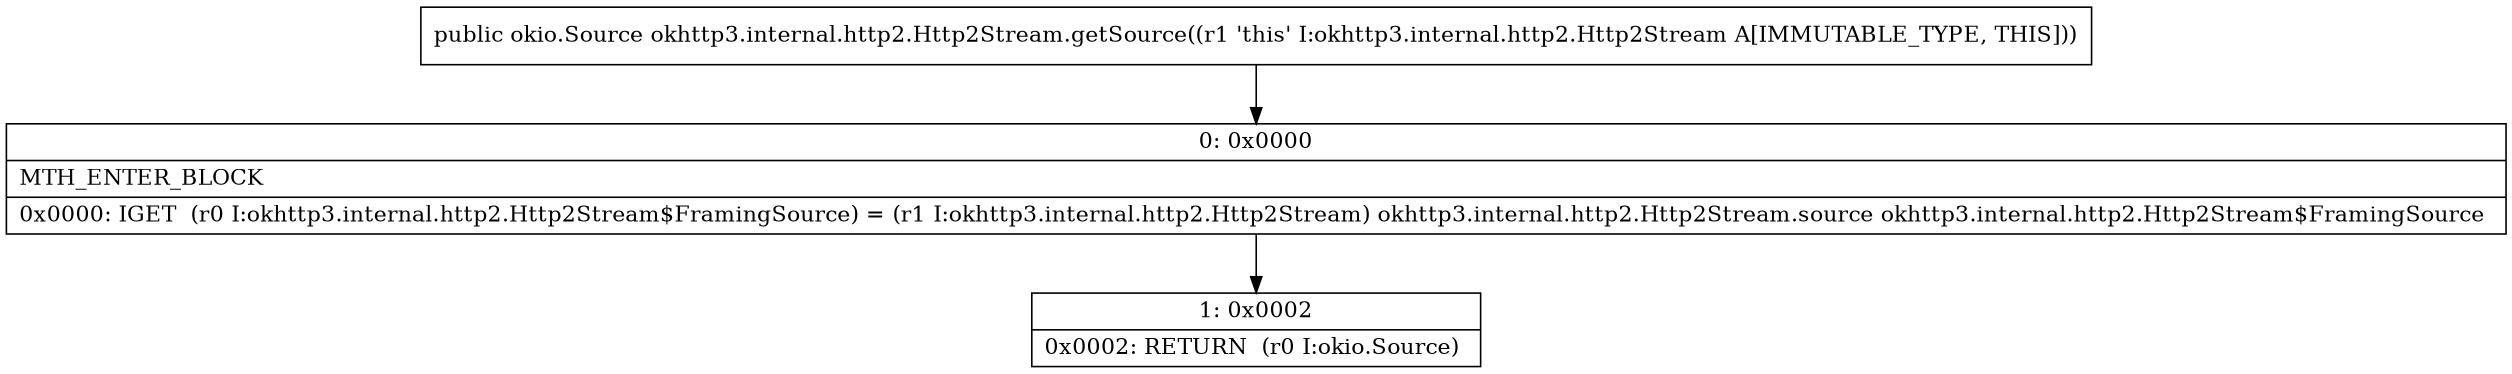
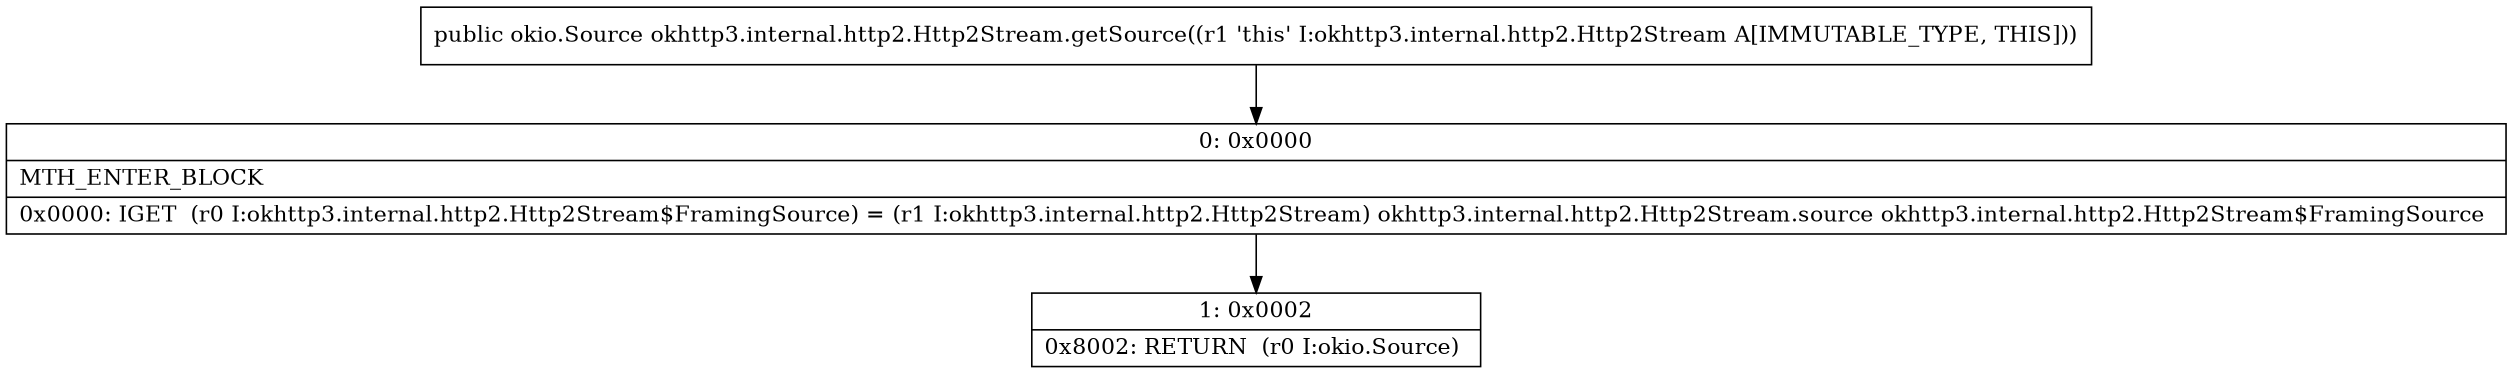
node "1: 0x0002": text "0x0002: RETURN  (r0 I:okio.Source)" -> "0x8002: RETURN  (r0 I:okio.Source)"
